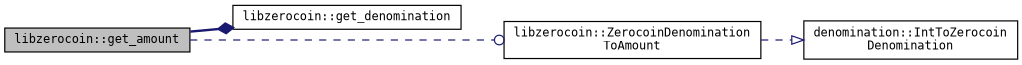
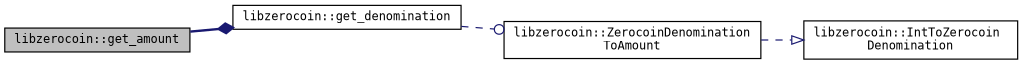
edge "libzerocoin::get_amount" -> "libzerocoin::ZerocoinDenomination ToAmount": now "libzerocoin::get_denomination" -> "libzerocoin::ZerocoinDenomination ToAmount"
node "denomination::IntToZerocoin Denomination": label "denomination::IntToZerocoin Denomination" -> "libzerocoin::IntToZerocoin Denomination"
